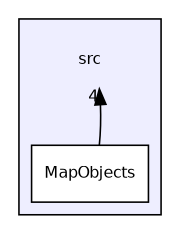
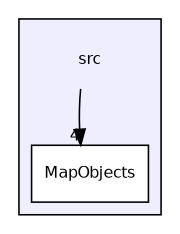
edge "MapObjects" -> "src": reversed
